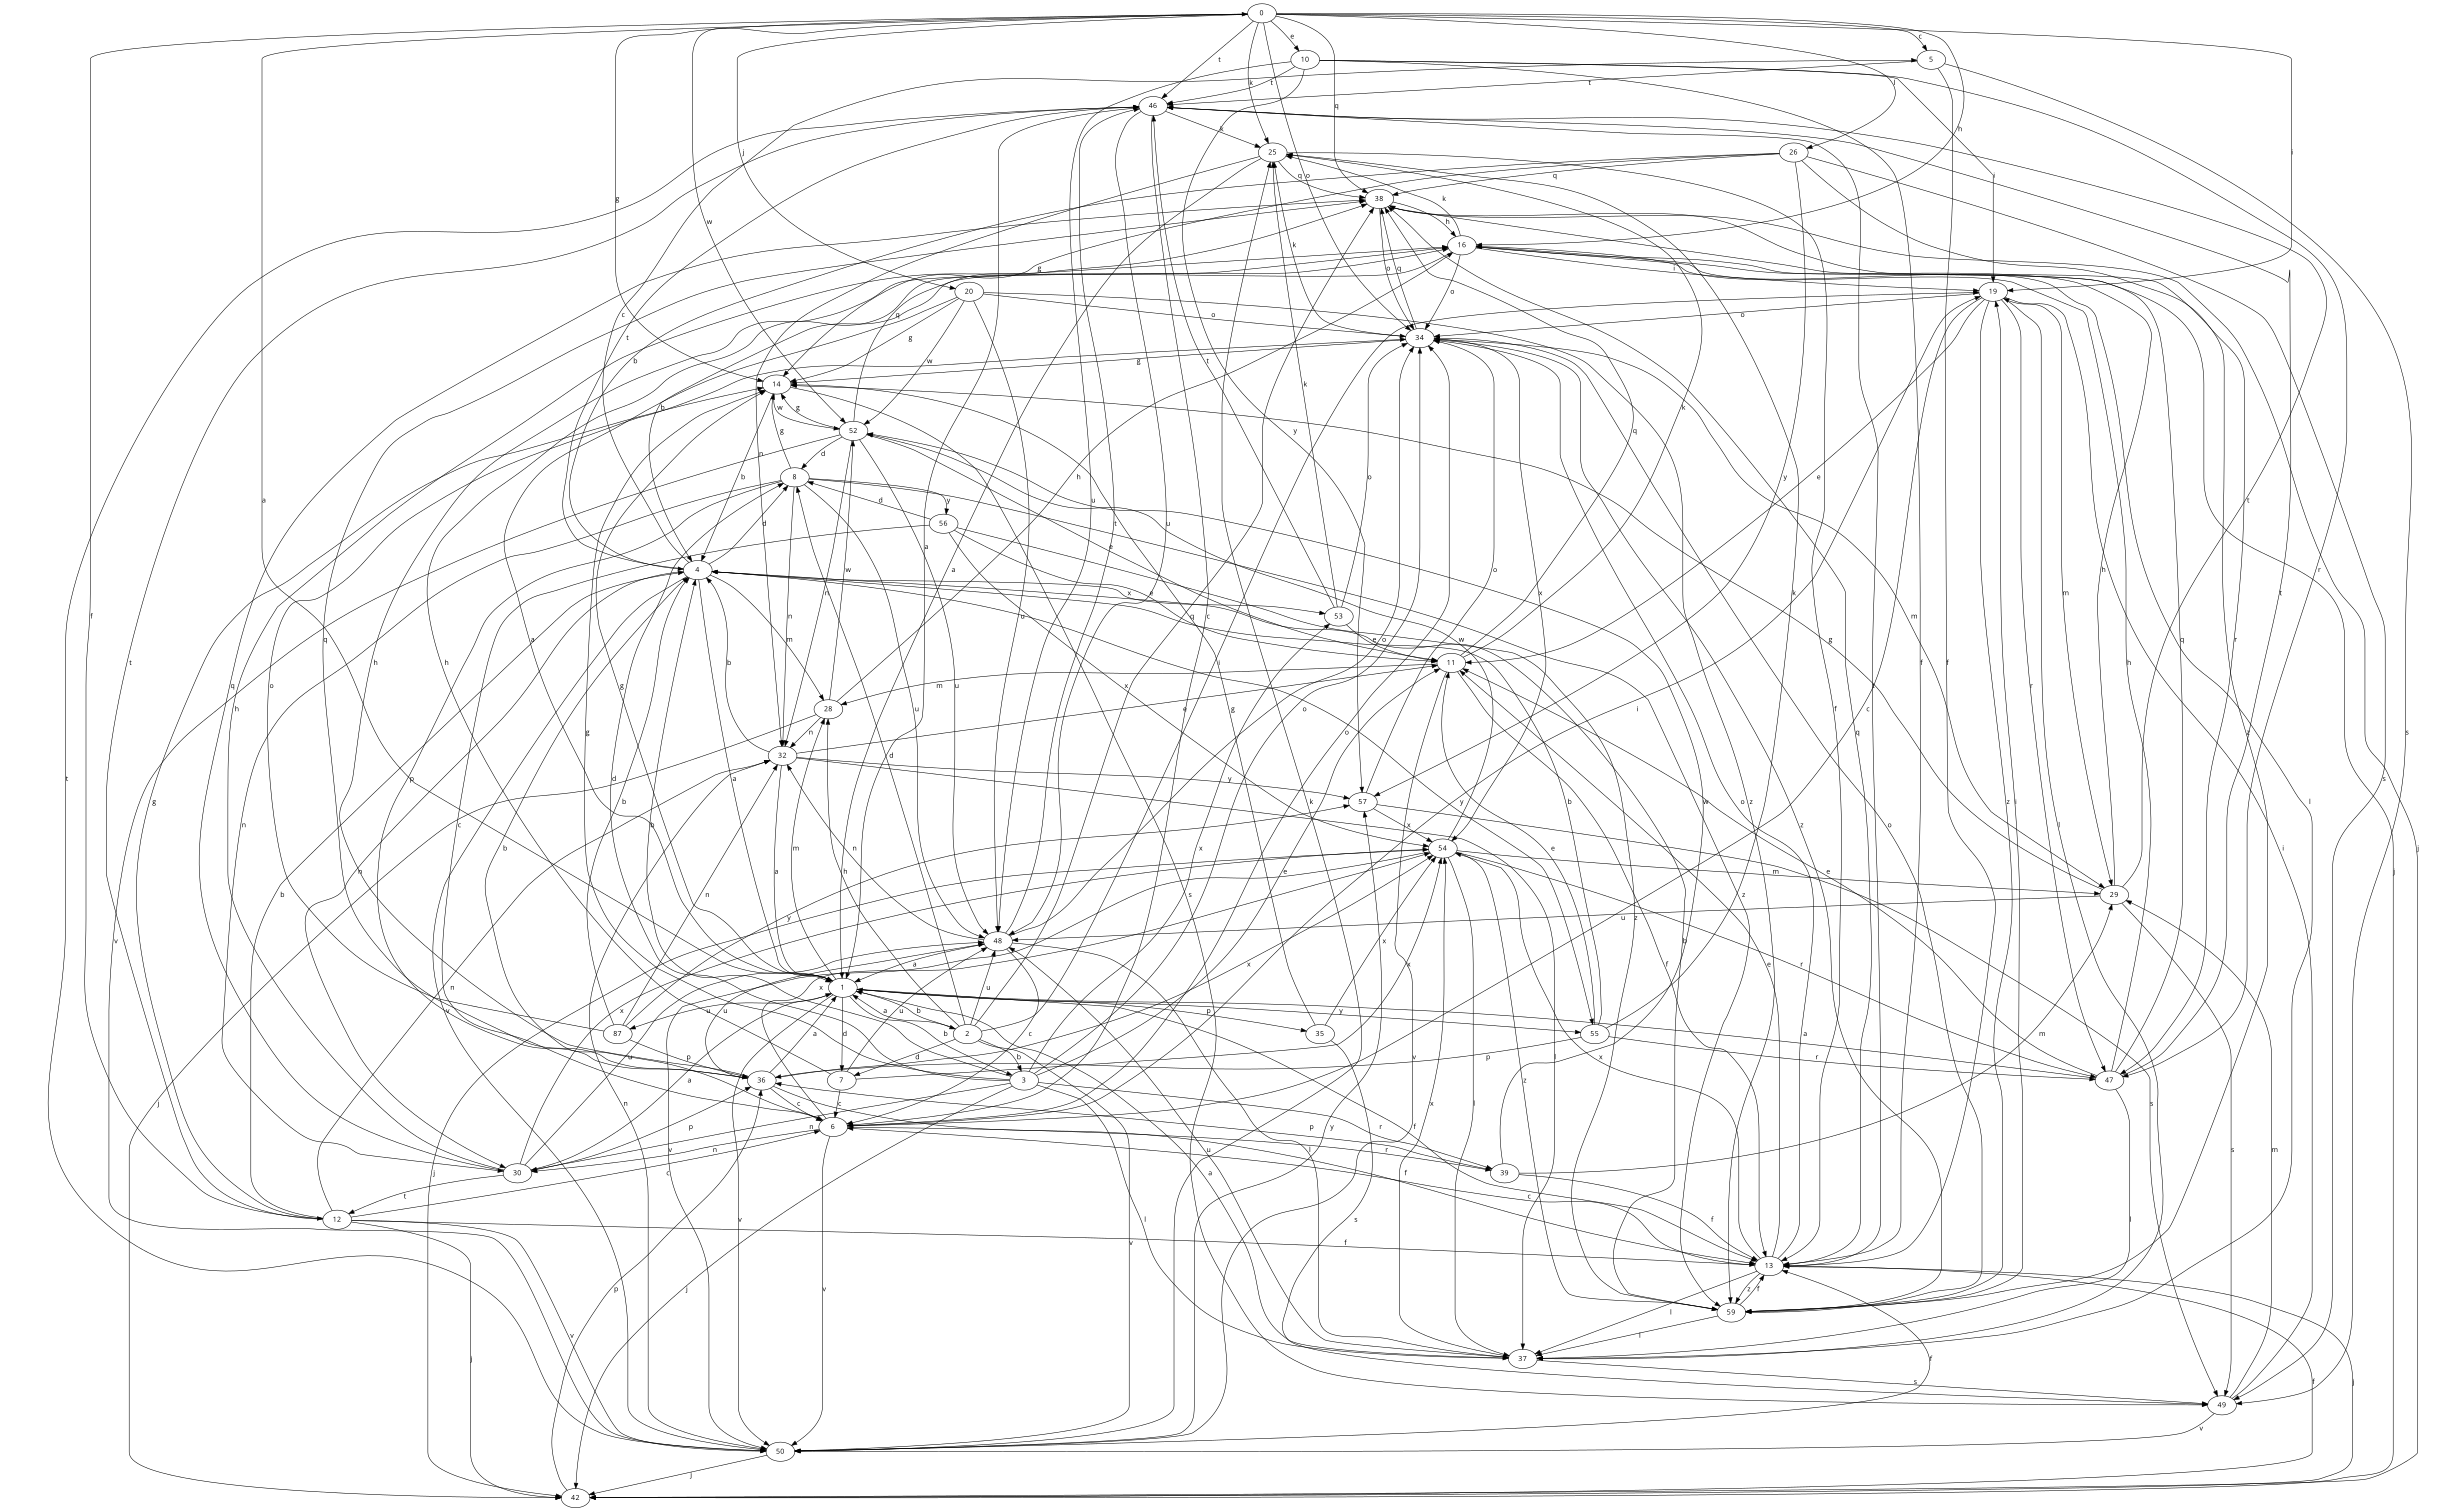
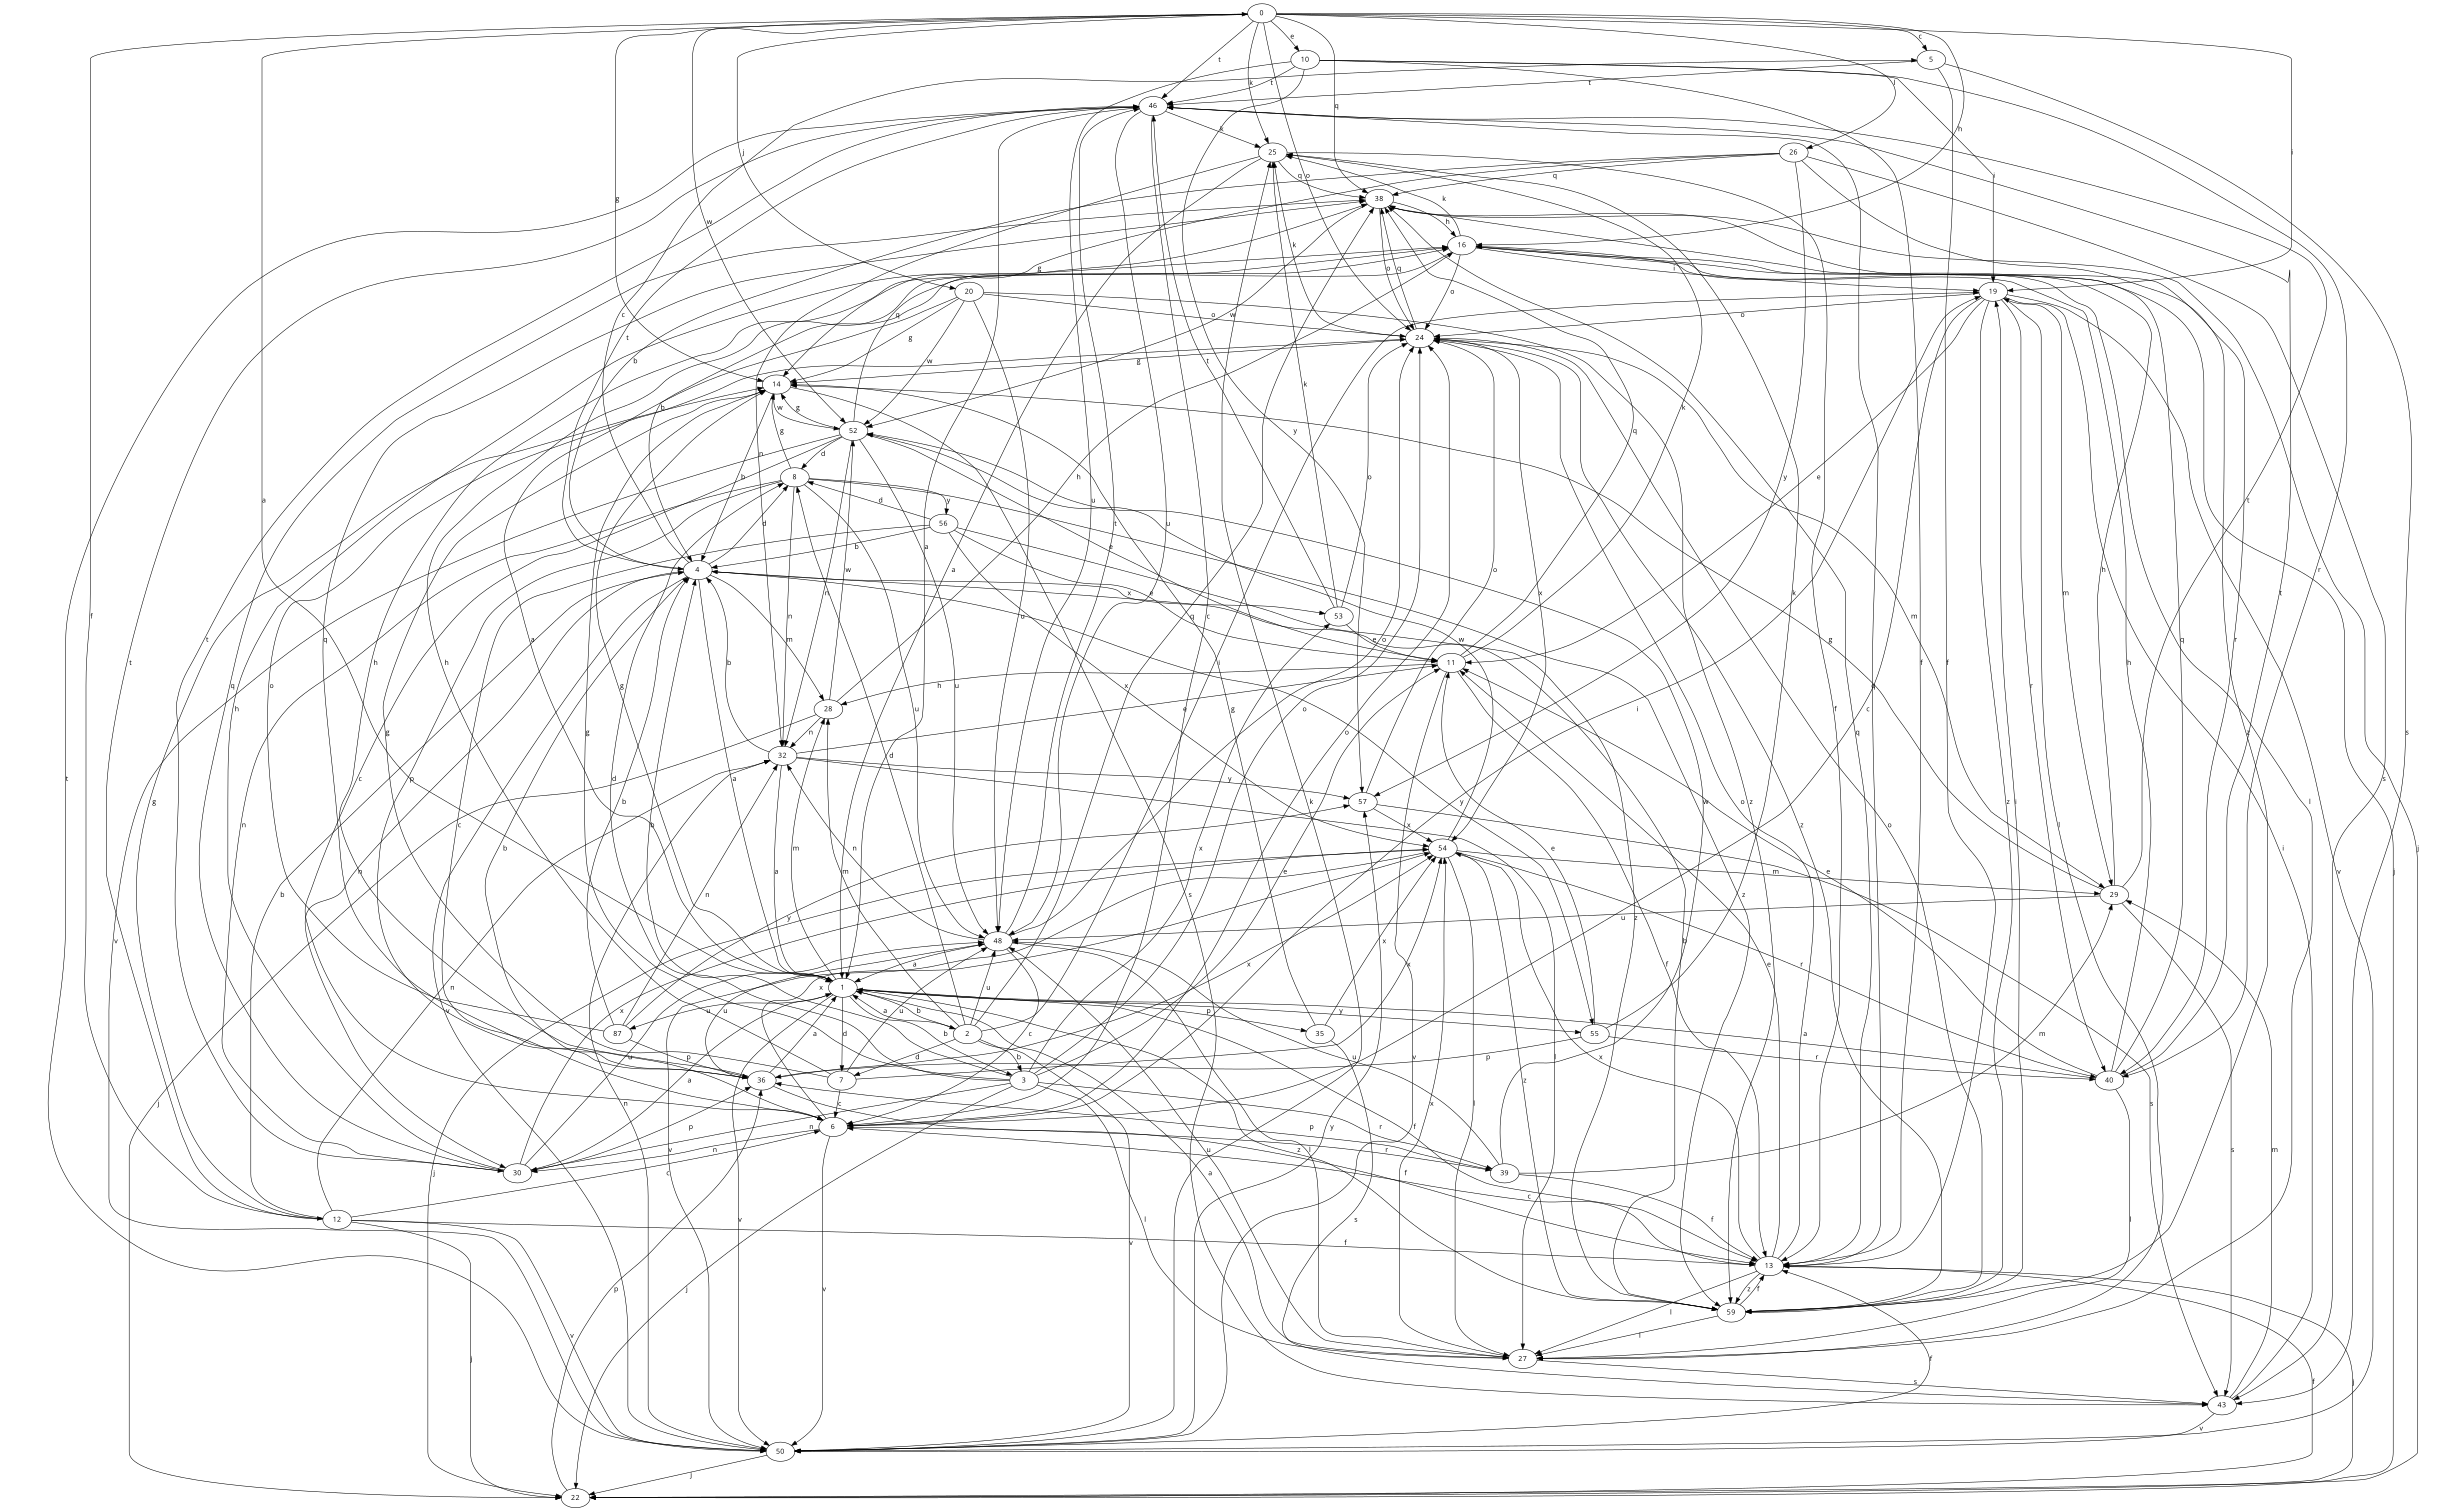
node "34": label "34" -> "24"
edge "38" -> "52": added, label "w"
edge "55" -> "4": now "56" -> "4"
edge "11" -> "28": label "m" -> "h"
edge "13" -> "46": label "t" -> "q"
edge "7" -> "14": added, label "g"
edge "2" -> "28": label "h" -> "m"
edge "39" -> "48": added, label "u"
node "47": label "47" -> "40"
edge "36" -> "6": now "52" -> "6"
edge "1" -> "59": added, label "z"
edge "30" -> "12": now "30" -> "46"
node "37": label "37" -> "27"
node "49": label "49" -> "43"
edge "19" -> "50": added, label "v"
node "42": label "42" -> "22"
